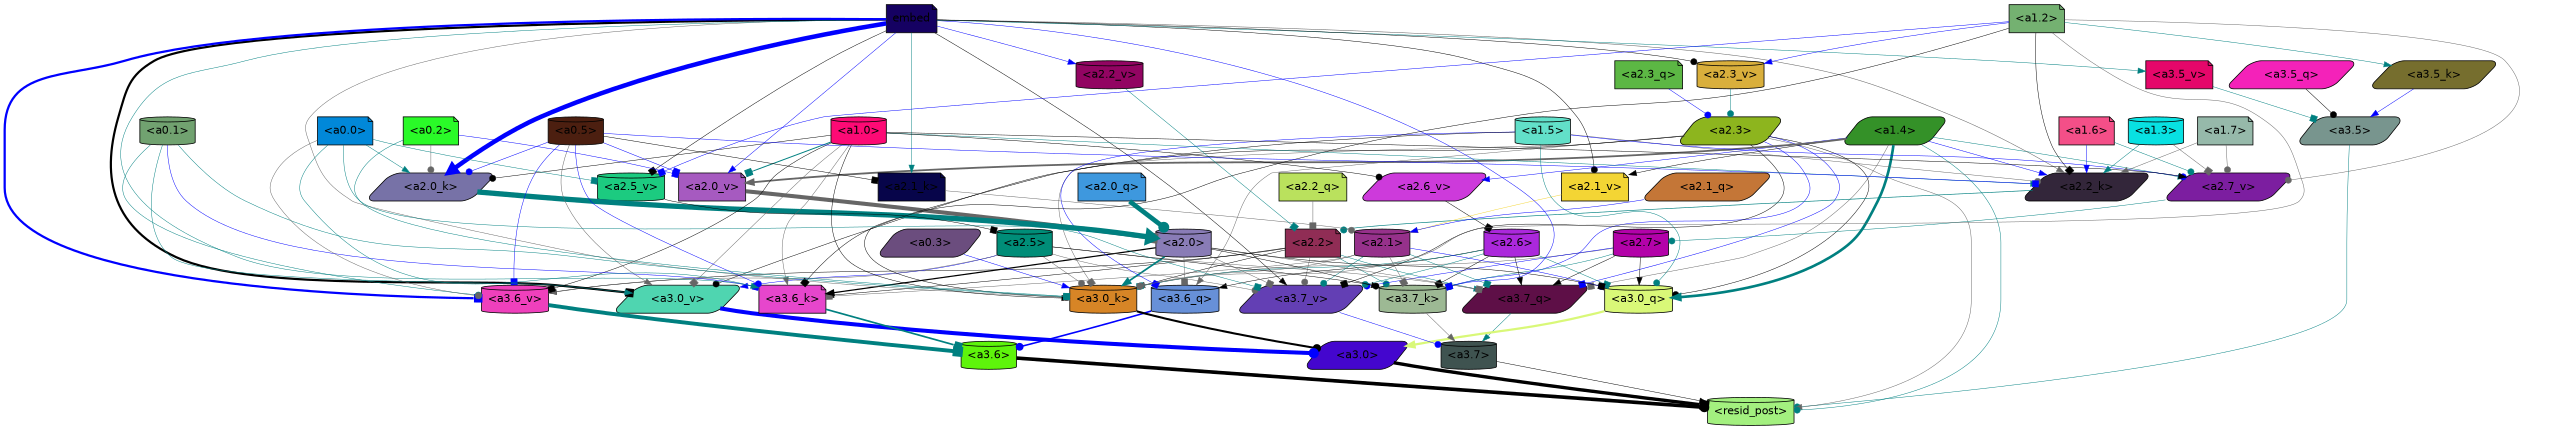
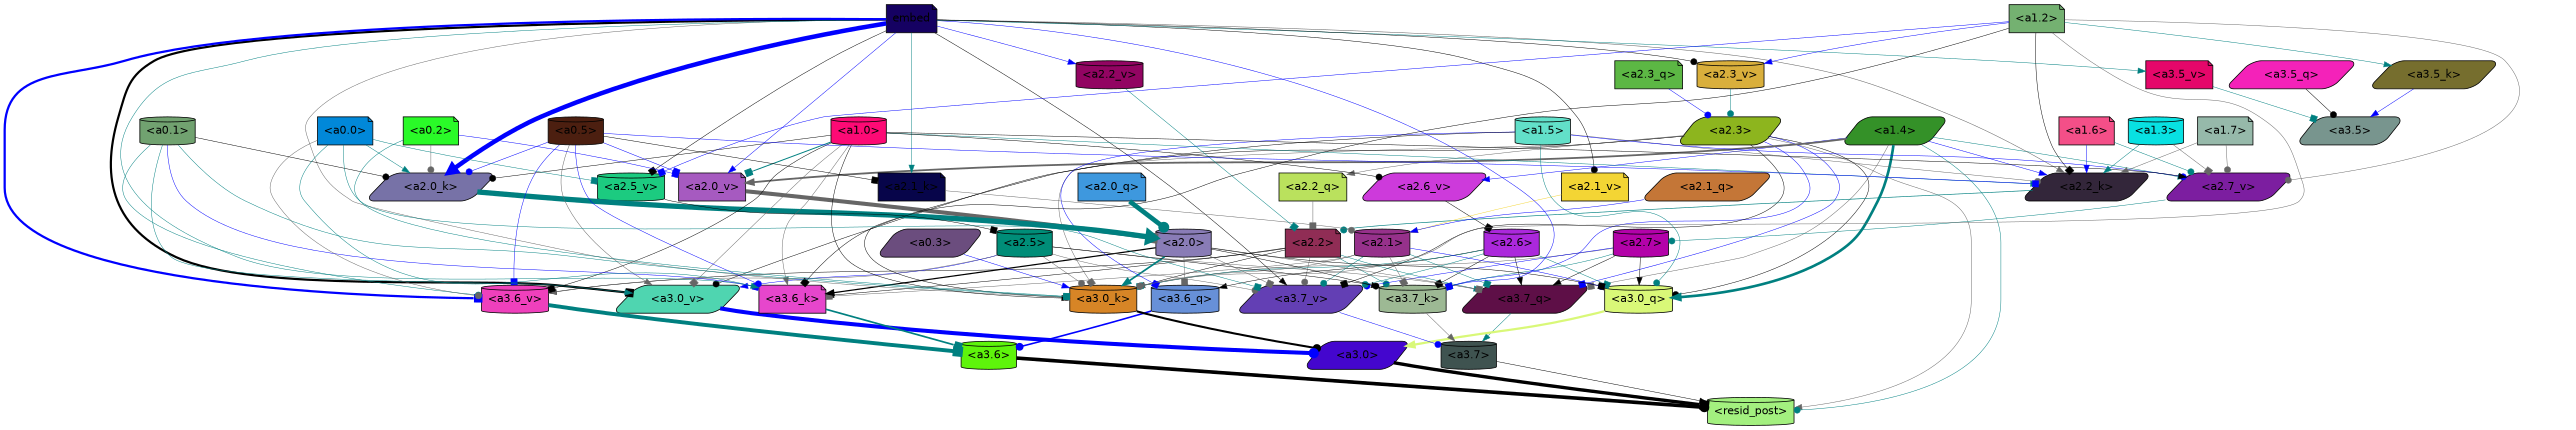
edge "<a0.1>" -> "<a2.0_k>": added
edge "<a1.4>" -> "<a2.1_v>": removed
edge "<a2.3>" -> "<a3.6_q>": now "<a2.3>" -> "<a2.2_q>"
edge "<a3.5>" -> "<resid_post>": removed
